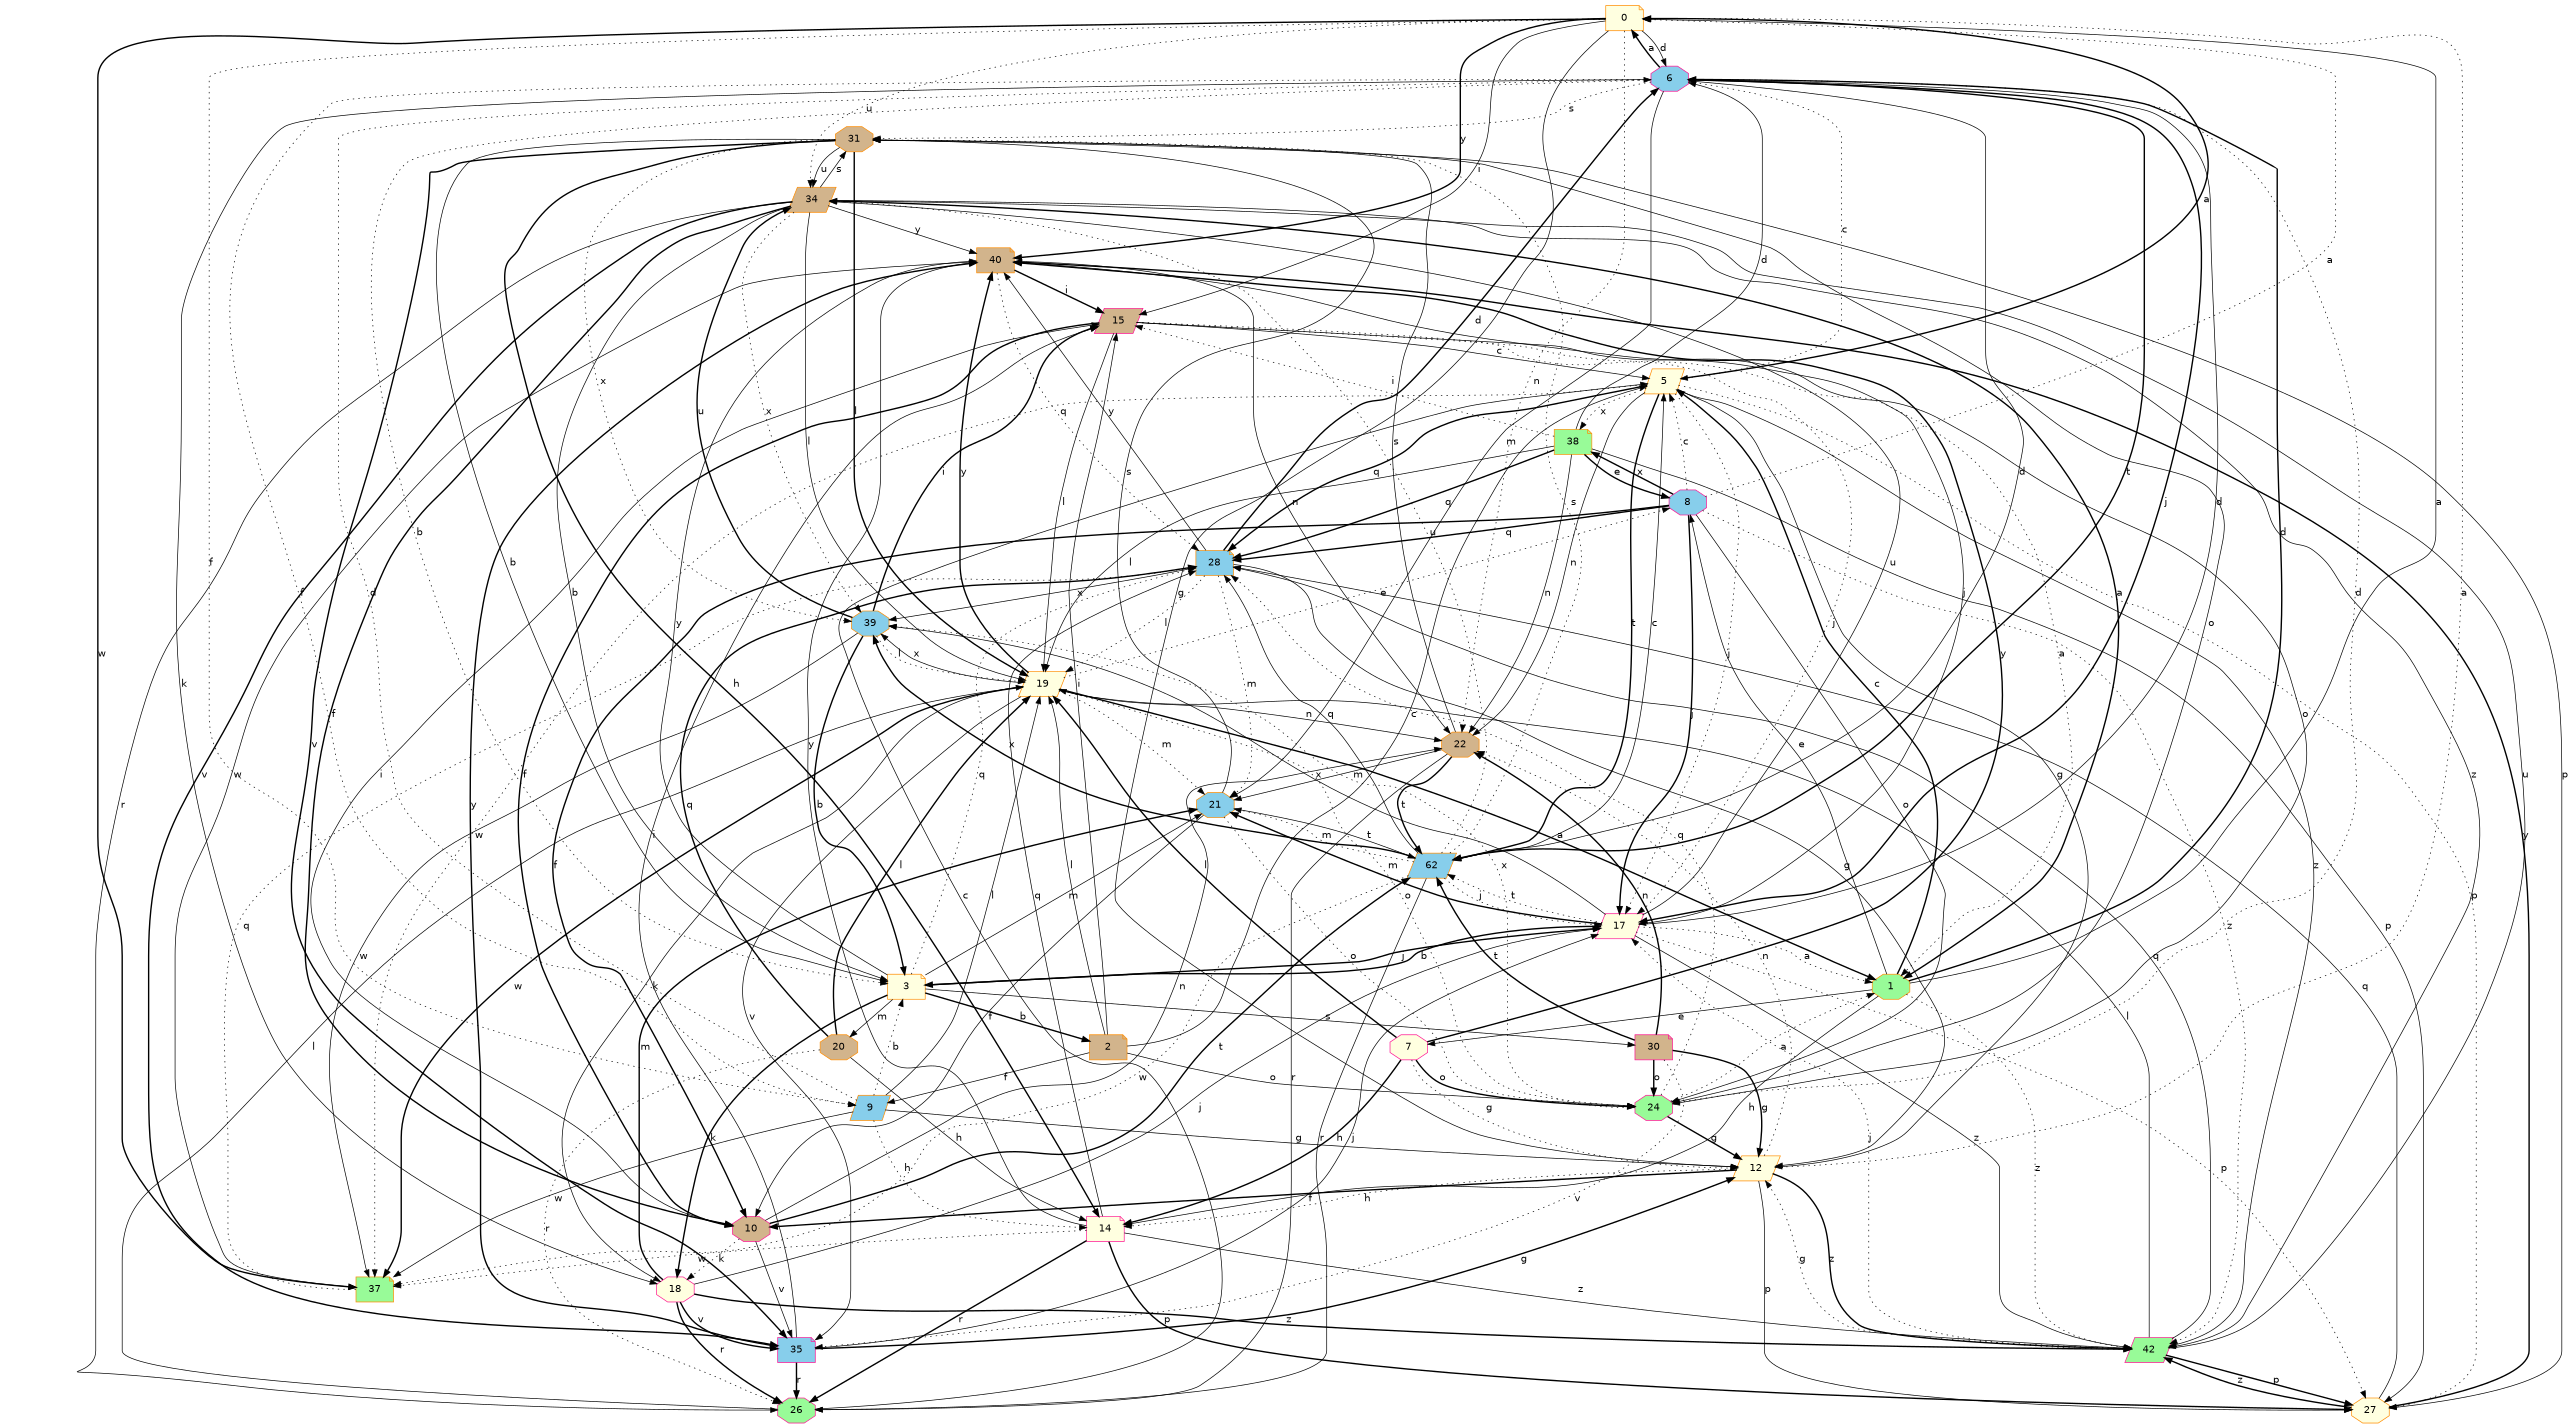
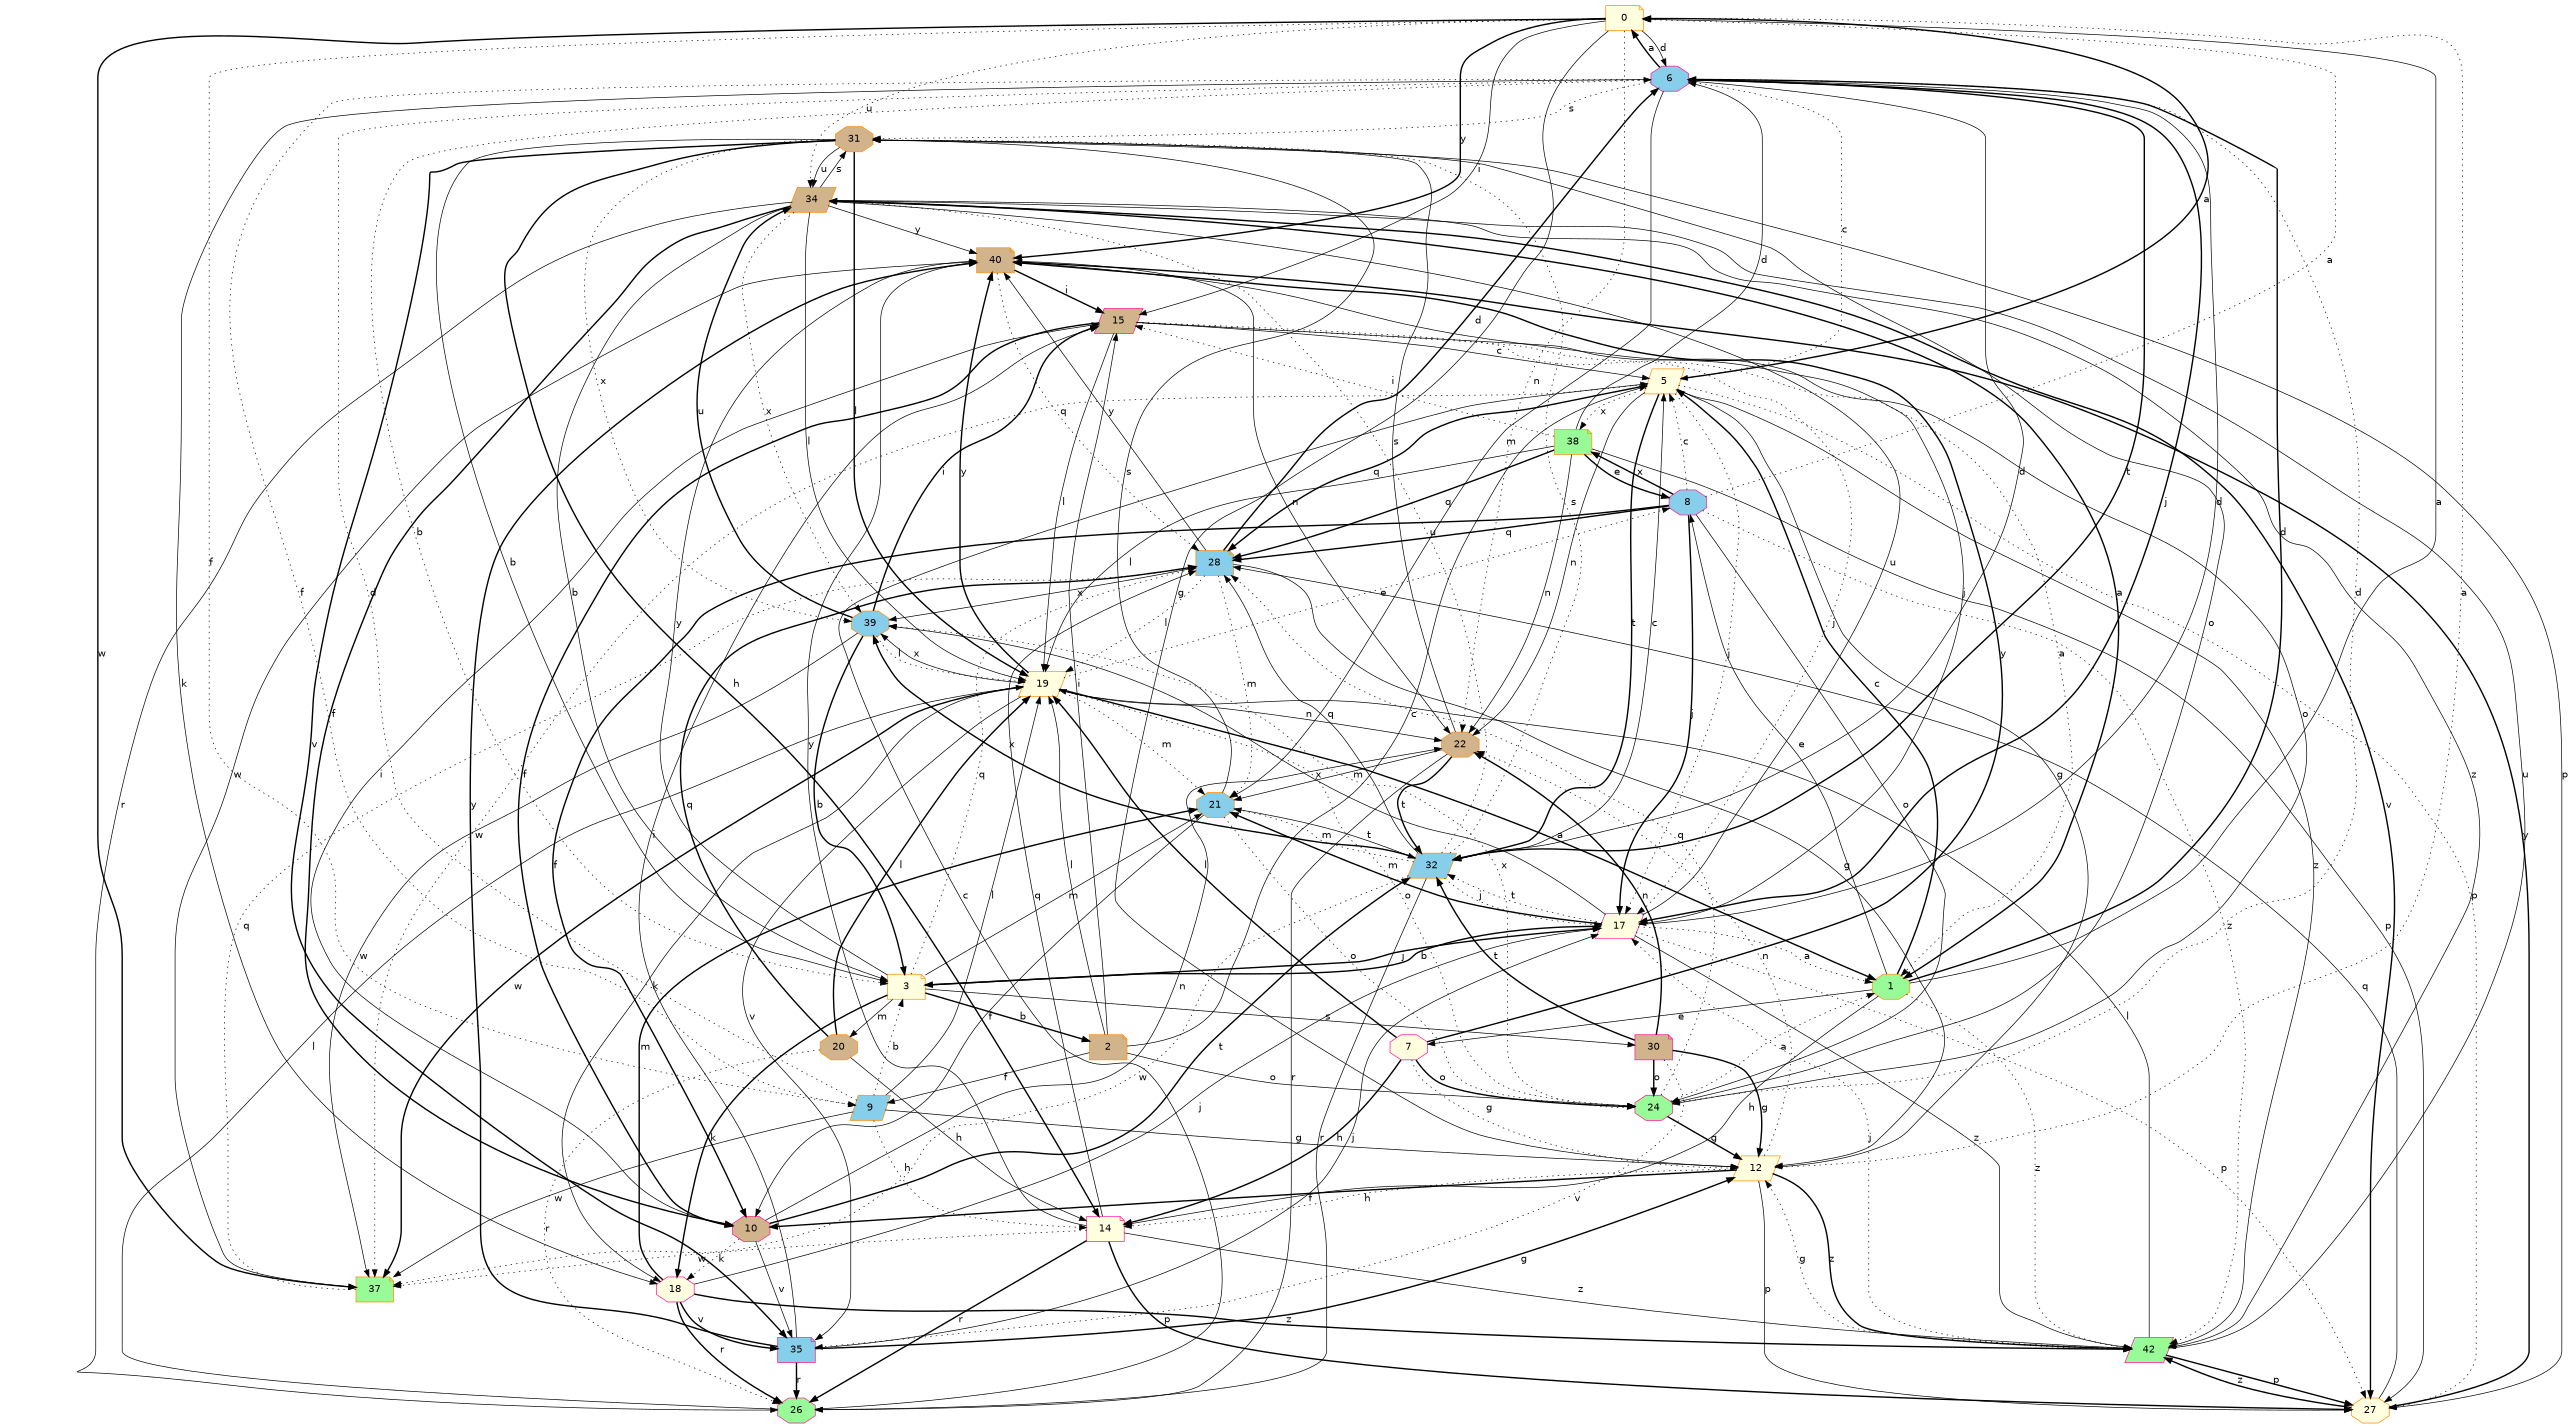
edge "42" -> "28": removed, label "q"
node "62": label "62" -> "32"
edge "34" -> "35": now "34" -> "27"
